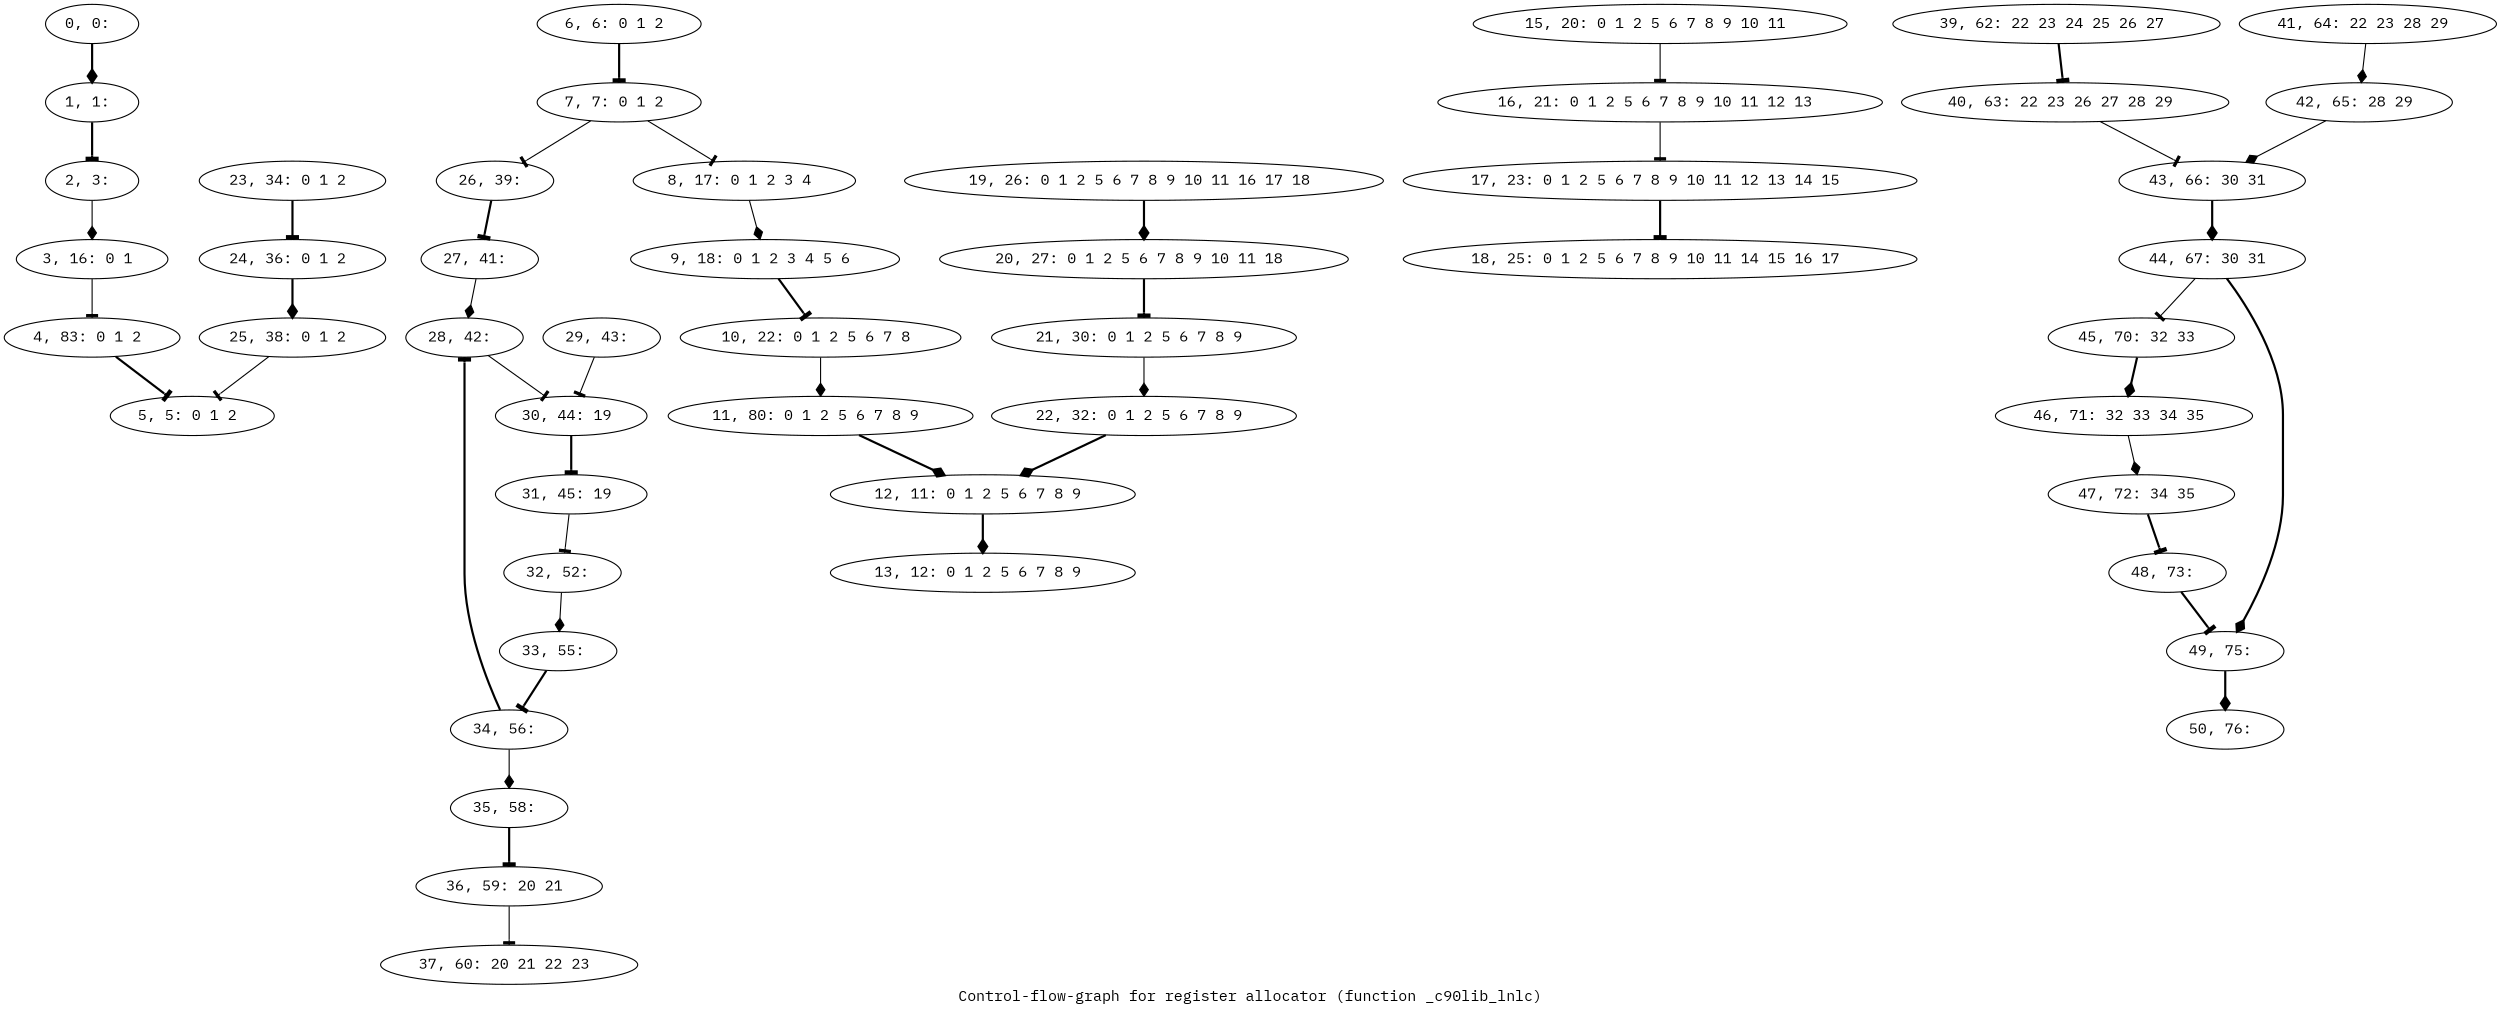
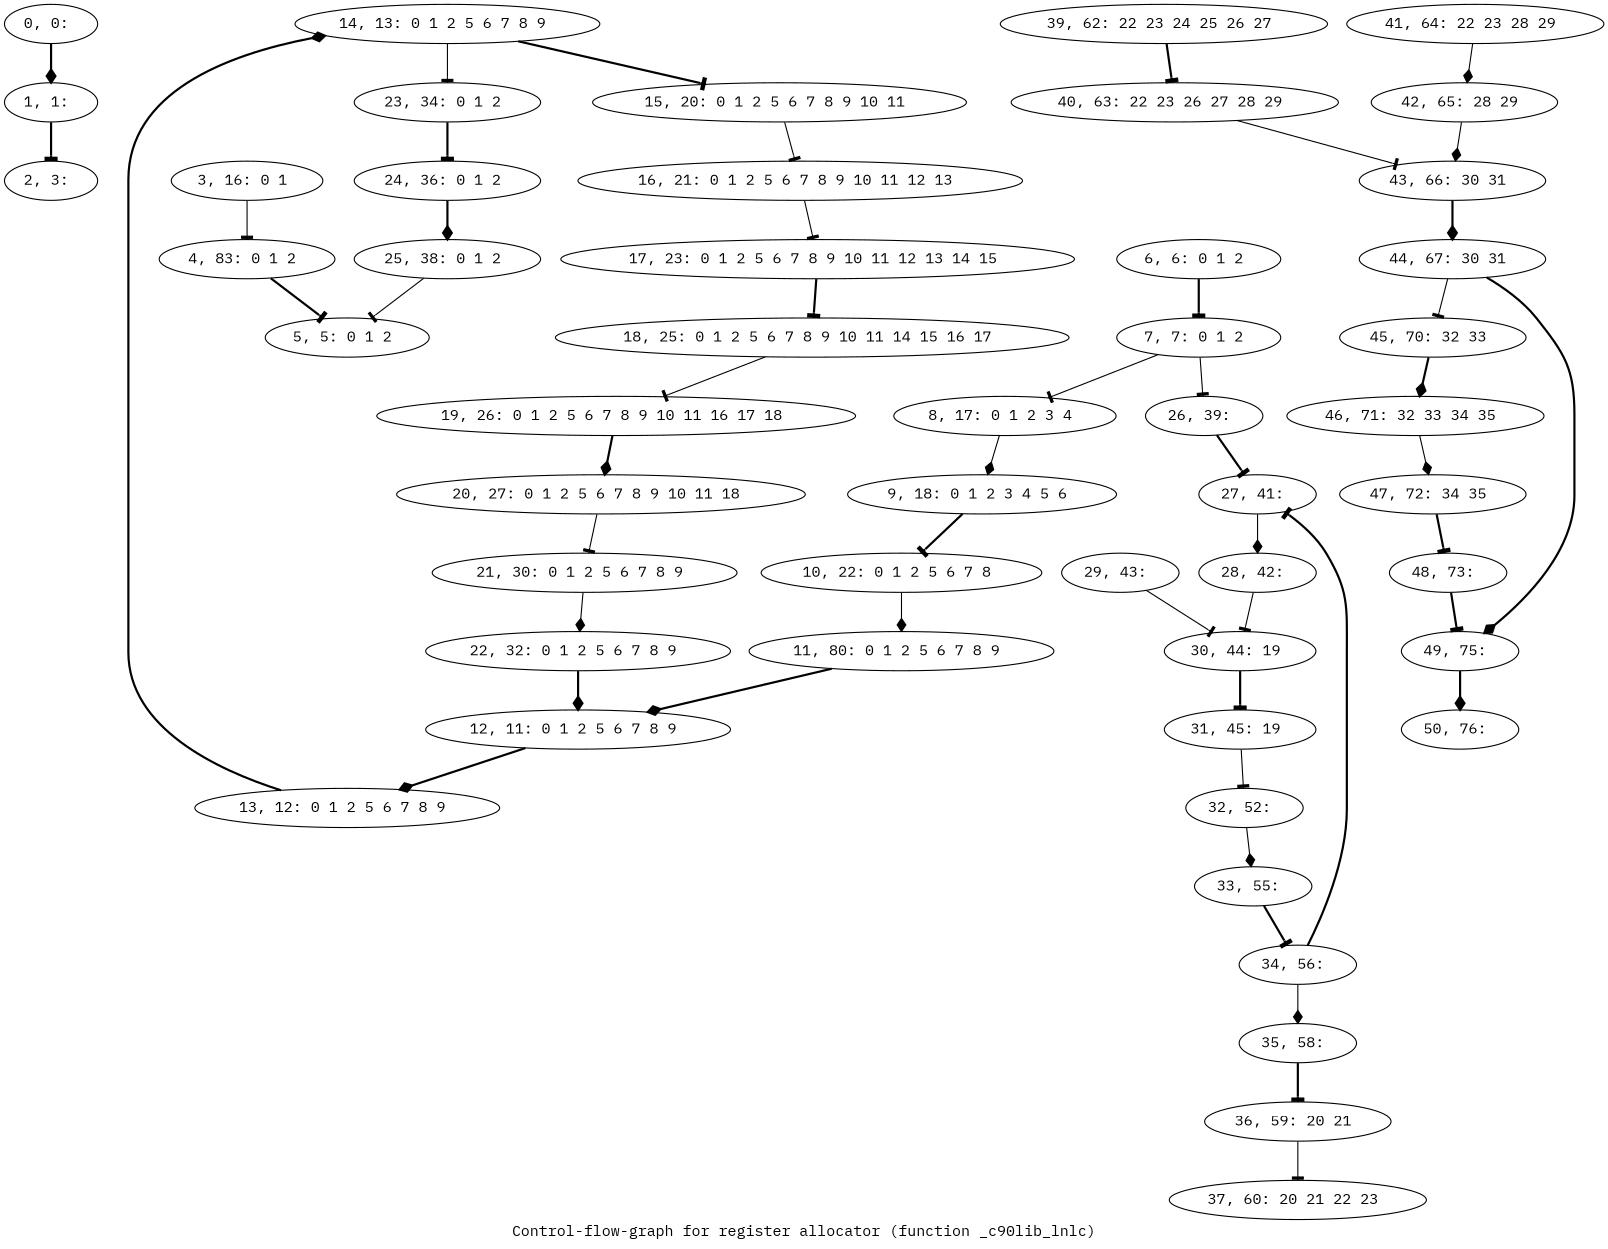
node "14, 13: 0 1 2 5 6 7 8 9": added
edge "2, 3:" -> "3, 16: 0 1": removed
edge "20, 27: 0 1 2 5 6 7 8 9 10 11 18" -> "21, 30: 0 1 2 5 6 7 8 9": style bold -> solid
edge "18, 25: 0 1 2 5 6 7 8 9 10 11 14 15 16 17" -> "19, 26: 0 1 2 5 6 7 8 9 10 11 16 17 18": added
edge "34, 56:" -> "28, 42:": now "34, 56:" -> "27, 41:"
